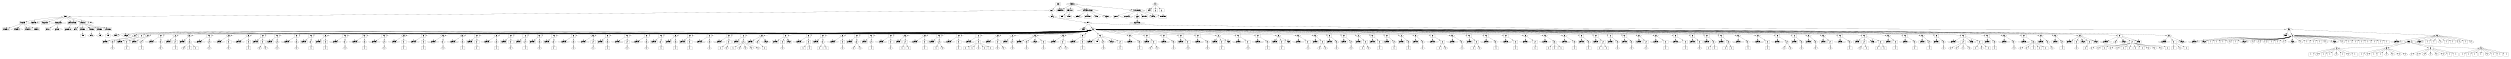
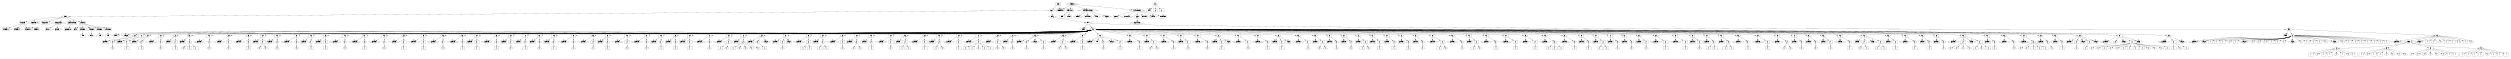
node "set": removed
